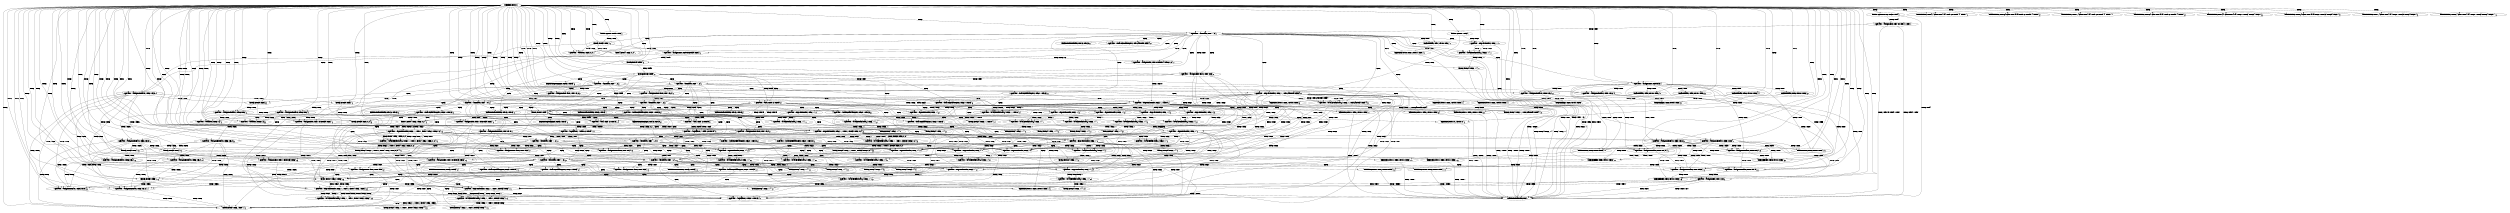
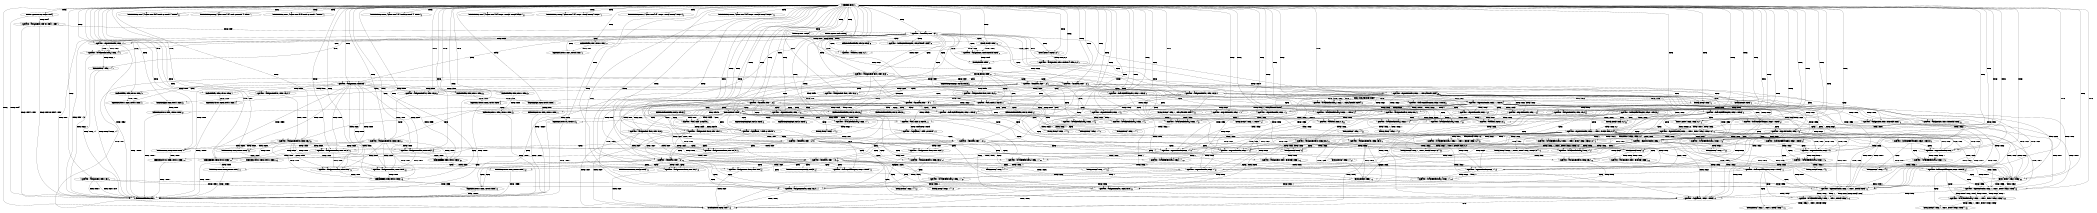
edge "(METHOD,FUN1)" -> "(<operator>.lessThan,VAR7 < 3)": reversed
